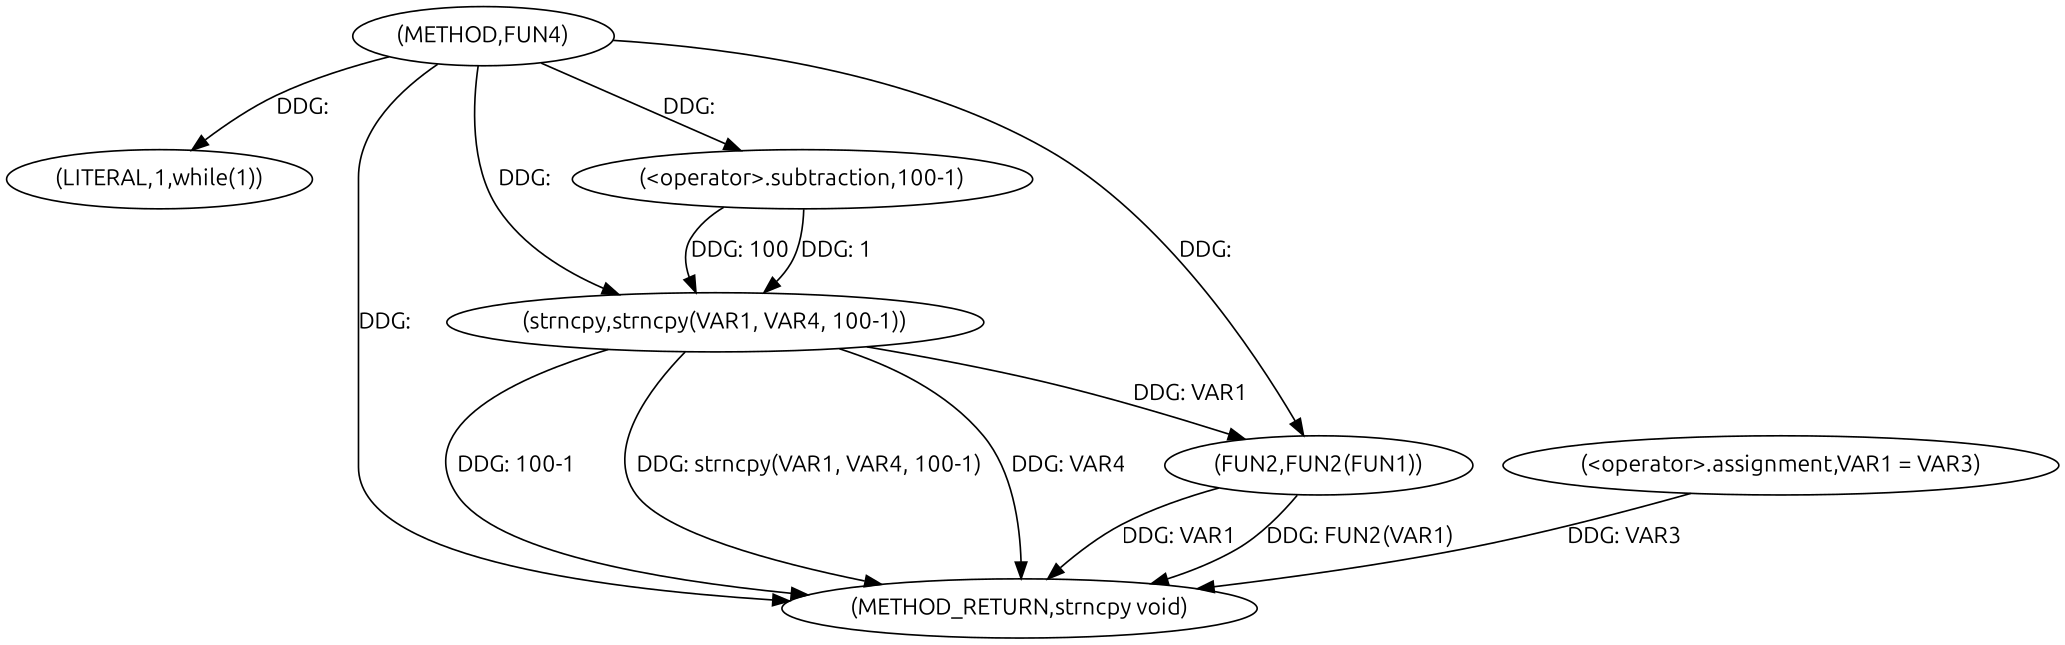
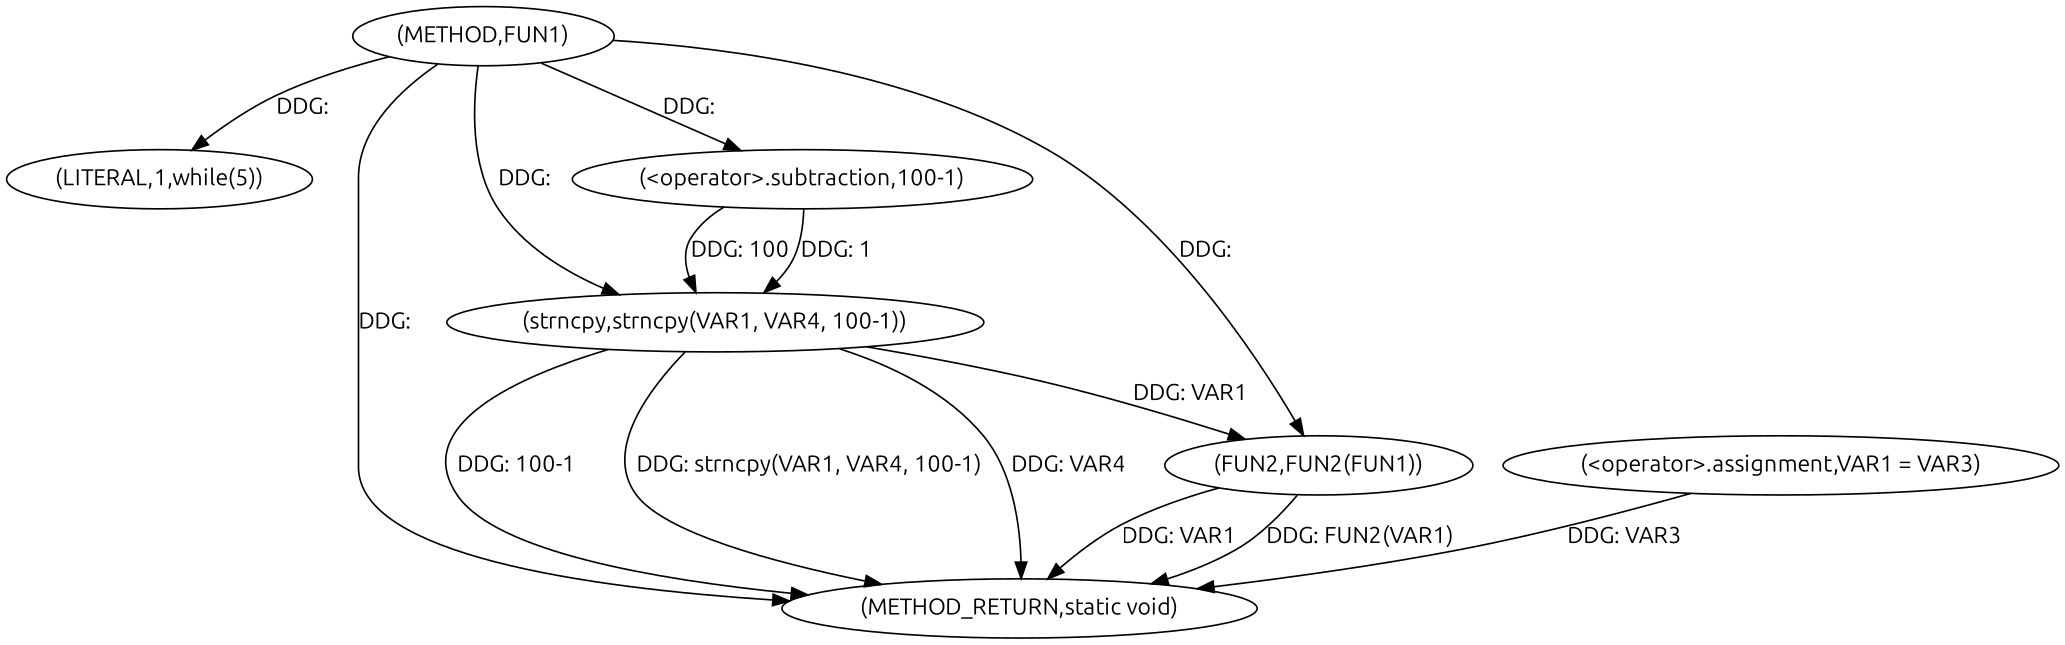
node "(METHOD,FUN4)": label "(METHOD,FUN4)" -> "(METHOD,FUN1)"
node "(LITERAL,1,while(1))": label "(LITERAL,1,while(1))" -> "(LITERAL,1,while(5))"
node "(METHOD_RETURN,strncpy void)": label "(METHOD_RETURN,strncpy void)" -> "(METHOD_RETURN,static void)"
